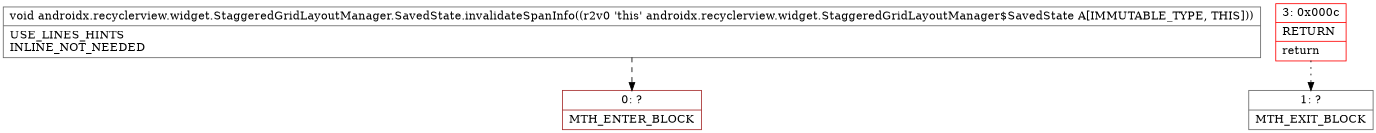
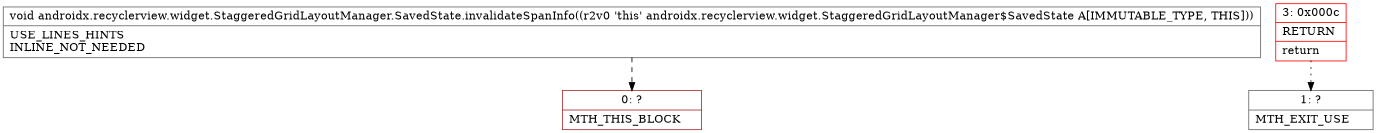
node "0: ?": text "MTH_ENTER_BLOCK" -> "MTH_THIS_BLOCK"
node "1: ?": text "MTH_EXIT_BLOCK" -> "MTH_EXIT_USE"
